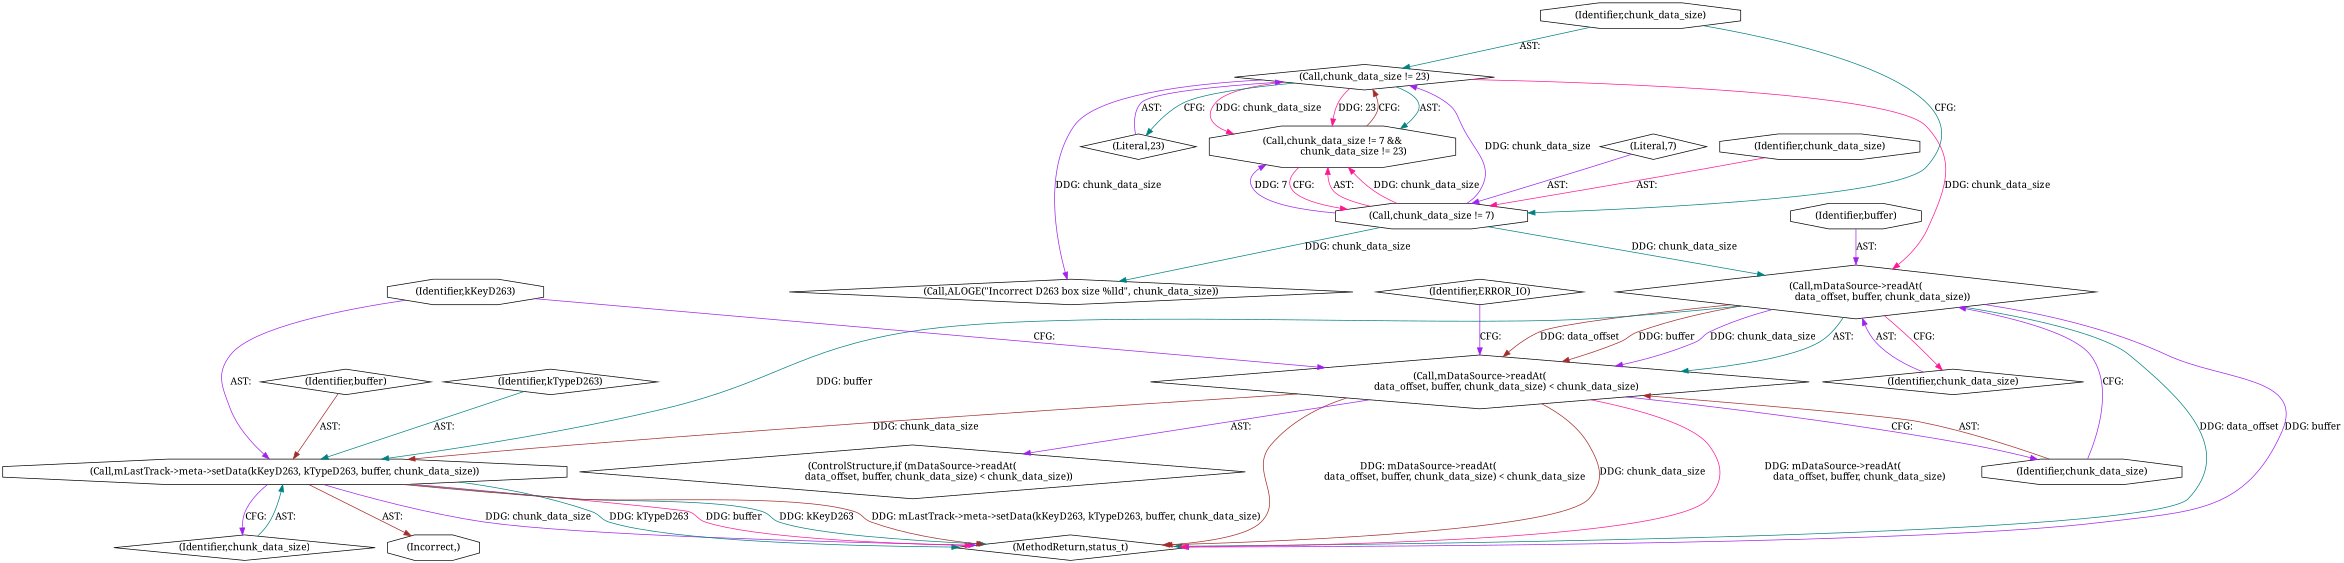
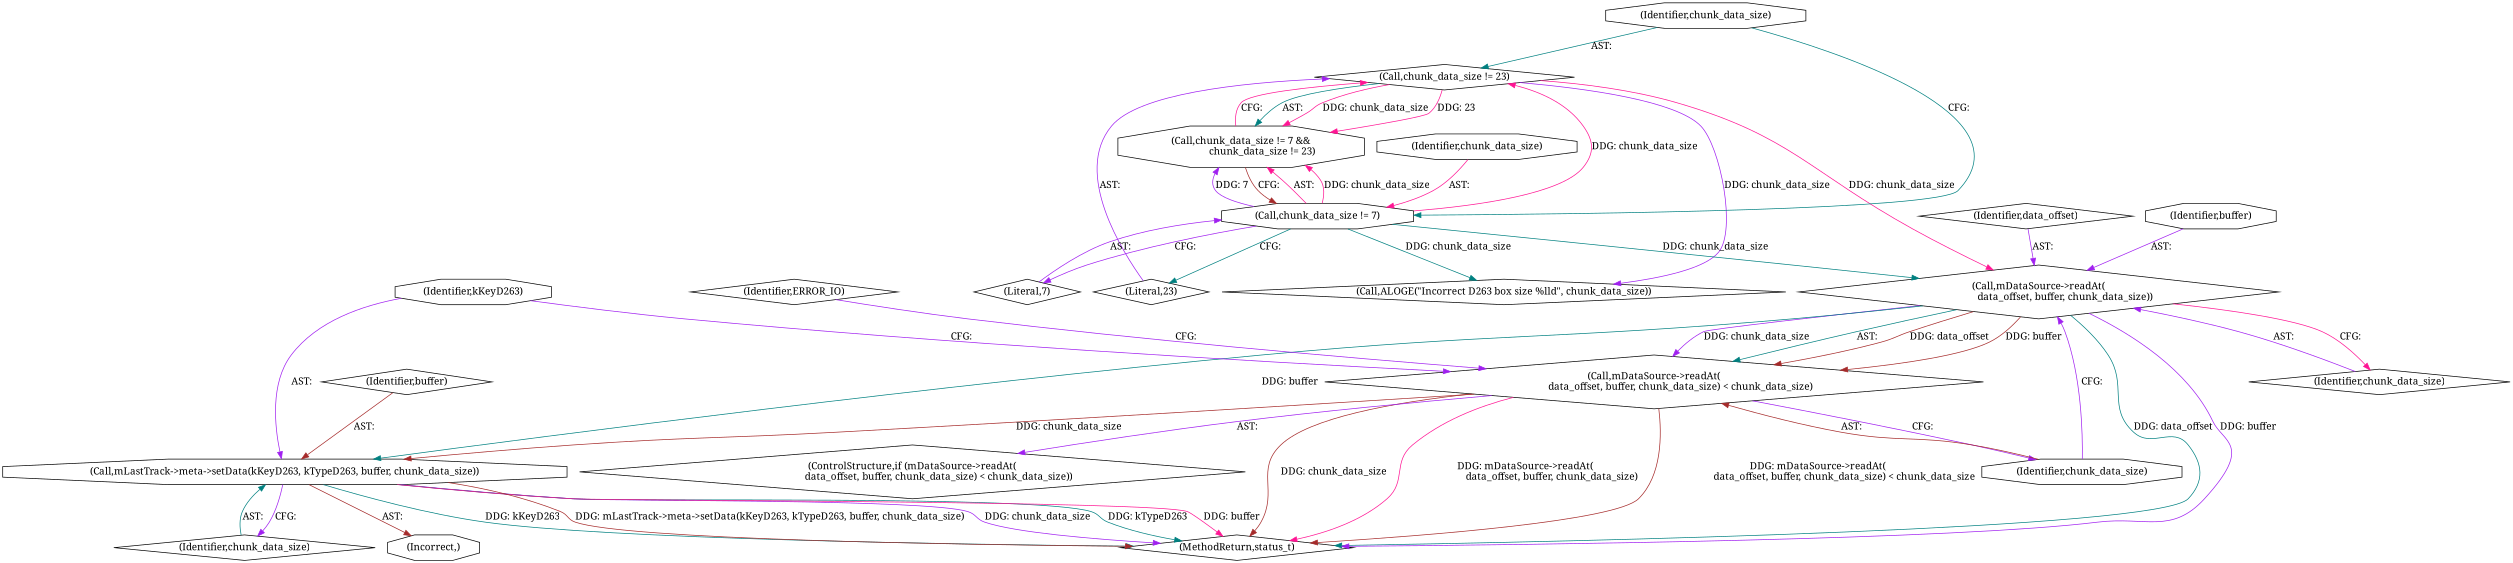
edge "(Call,chunk_data_size != 23)" -> "(Literal,23)": now "(Call,chunk_data_size != 7)" -> "(Literal,23)"
edge "(Call,chunk_data_size != 7 && chunk_data_size != 23)" -> "(Call,chunk_data_size != 23)": color brown -> deeppink
edge "(Call,chunk_data_size != 7)" -> "(Call,chunk_data_size != 23)": color purple -> deeppink
edge "(Call,chunk_data_size != 7 && chunk_data_size != 23)" -> "(Call,chunk_data_size != 7)": color deeppink -> brown
node "(Identifier,data_offset)": added
edge "(Call,chunk_data_size != 7)" -> "(Literal,7)": added, label "CFG:"
node "(Identifier,kTypeD263)": removed
